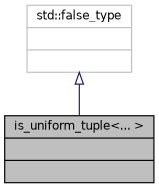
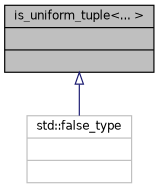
edge "is_uniform_tuple<... >" -> "std::false_type": reversed
